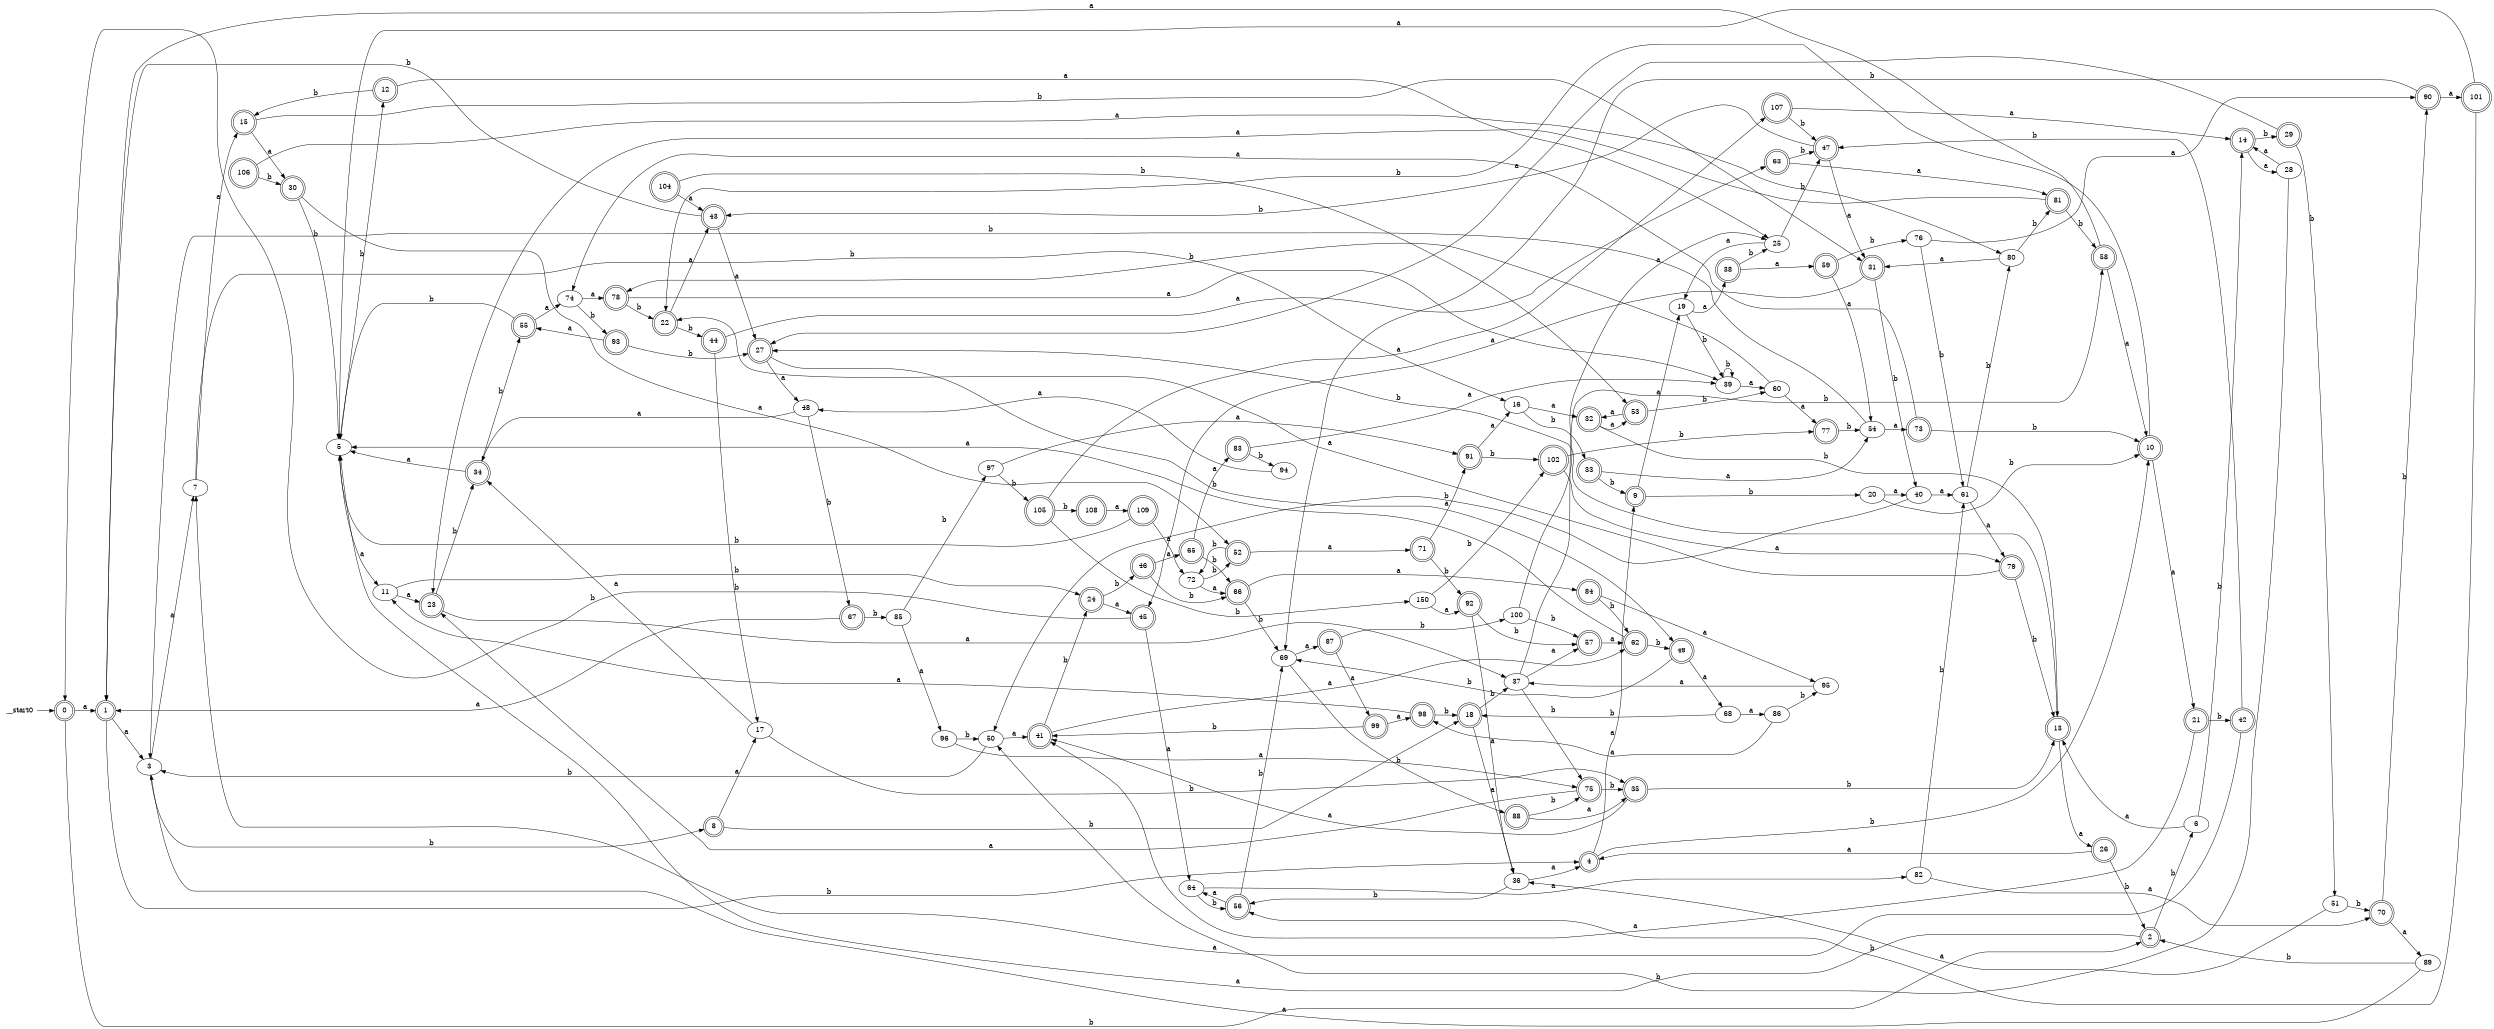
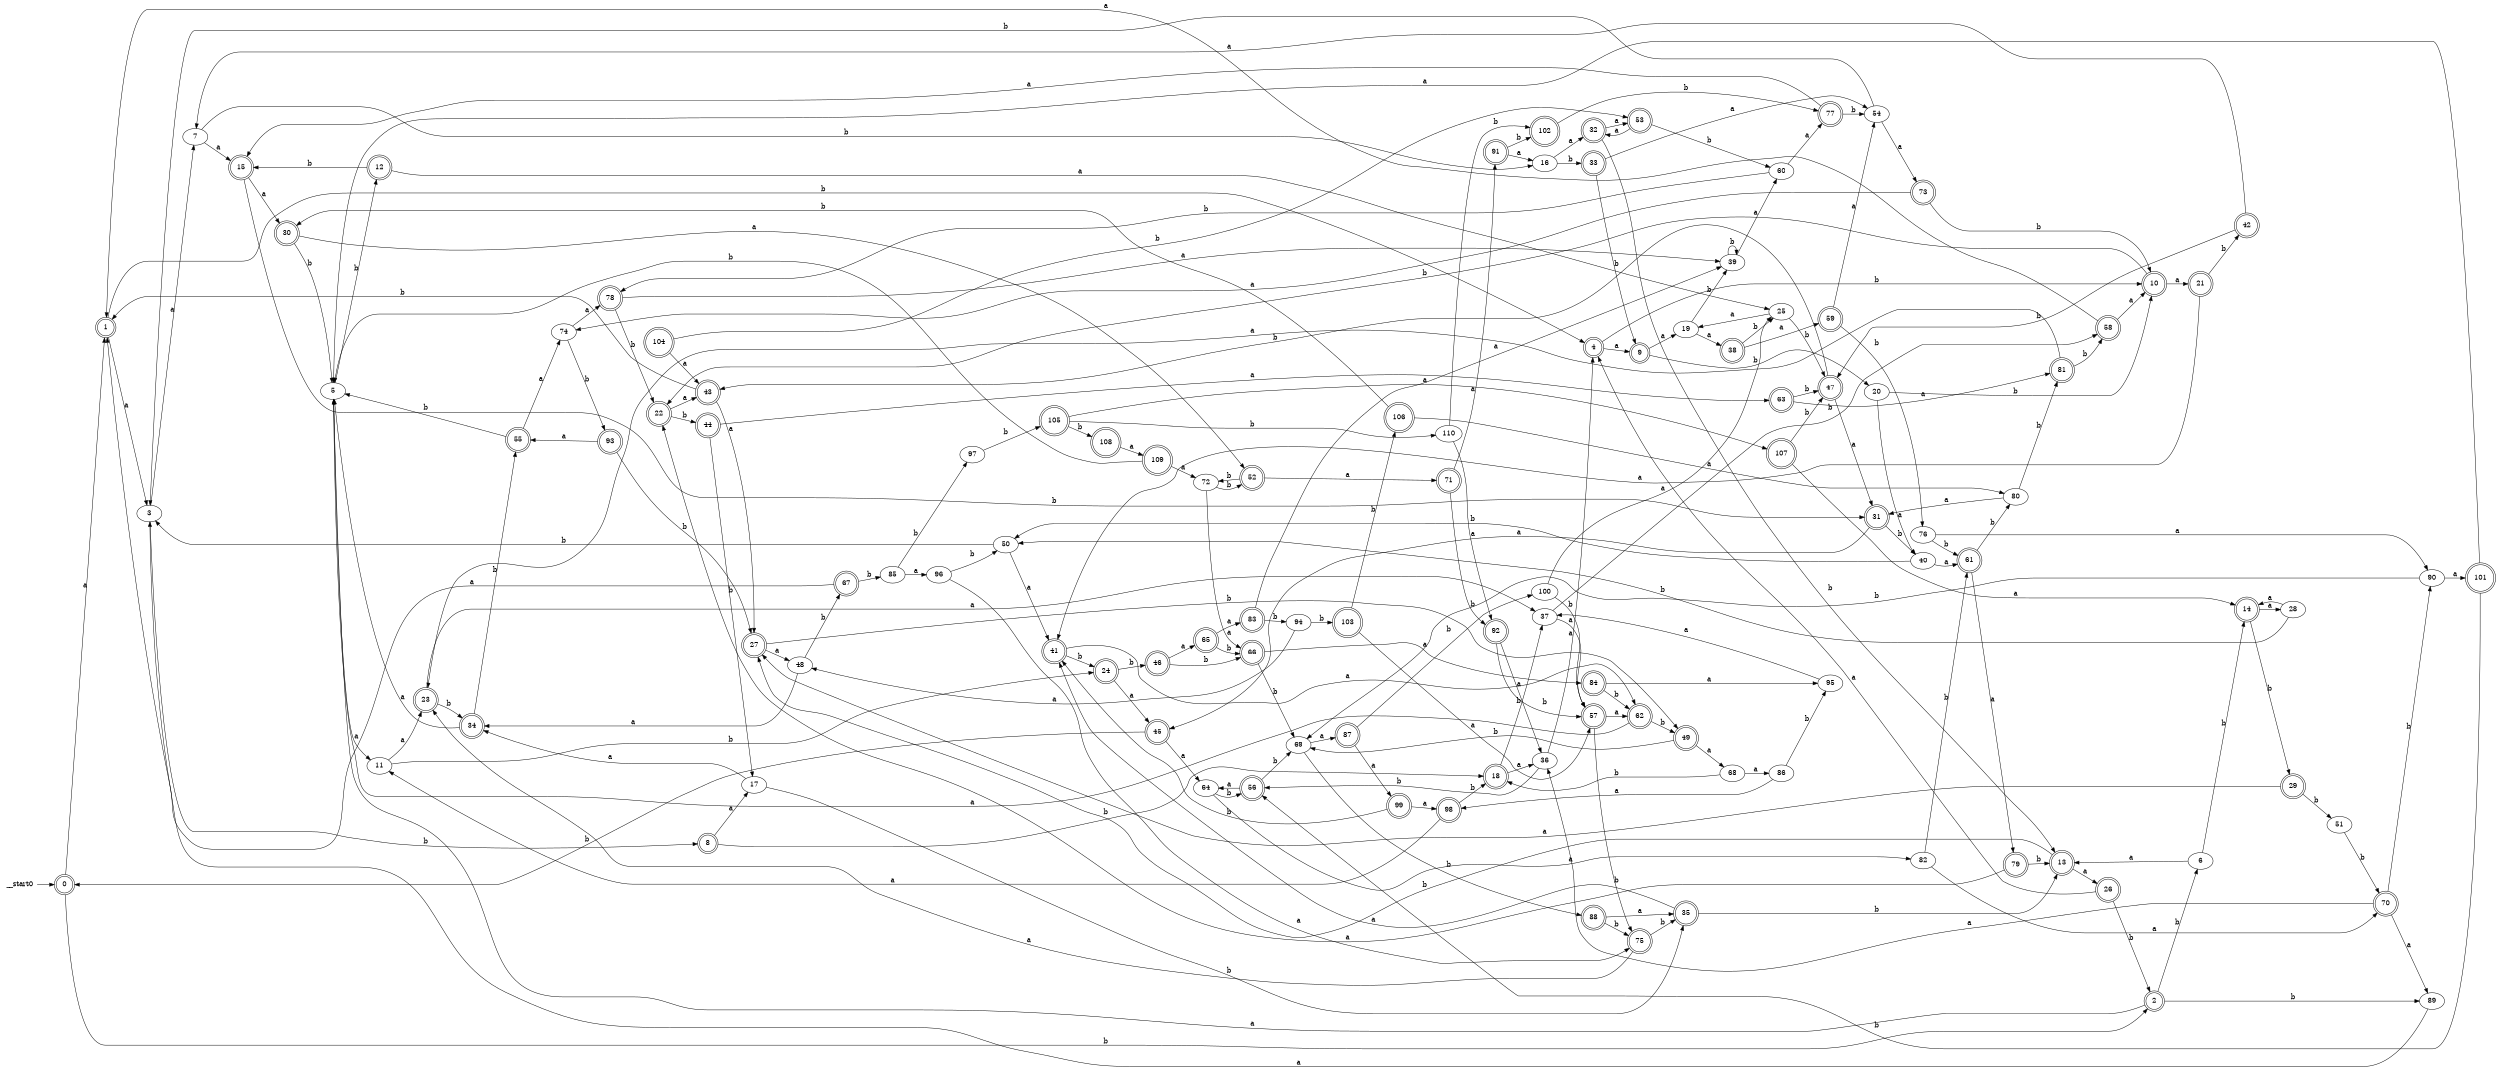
edge "77" -> "15": added, label "a"
node "90": shape doublecircle -> ellipse
edge "97" -> "91": removed, label "a"
node "61": shape ellipse -> doublecircle
edge "102" -> "79": removed, label "a"
node "150": label "150" -> "110"
node "103": added
edge "37" -> "75": now "57" -> "75"
edge "51" -> "36": now "70" -> "36"
edge "89" -> "2": reversed
